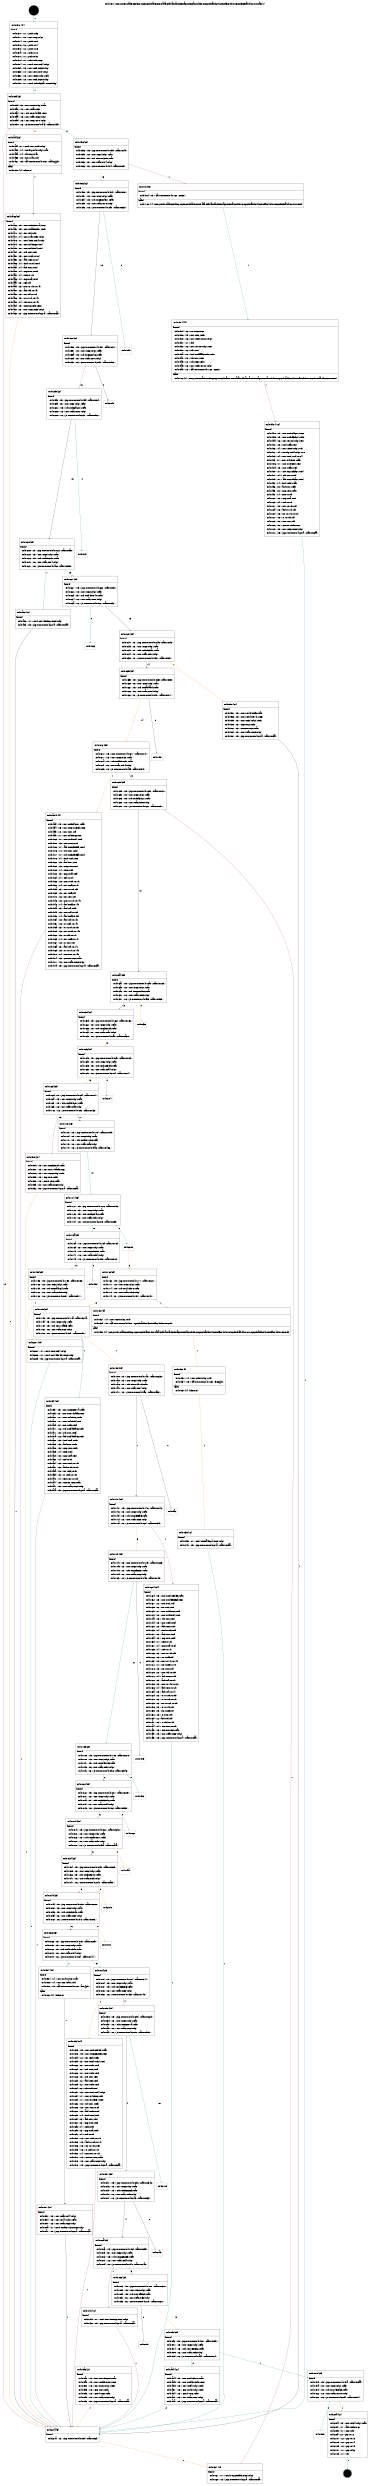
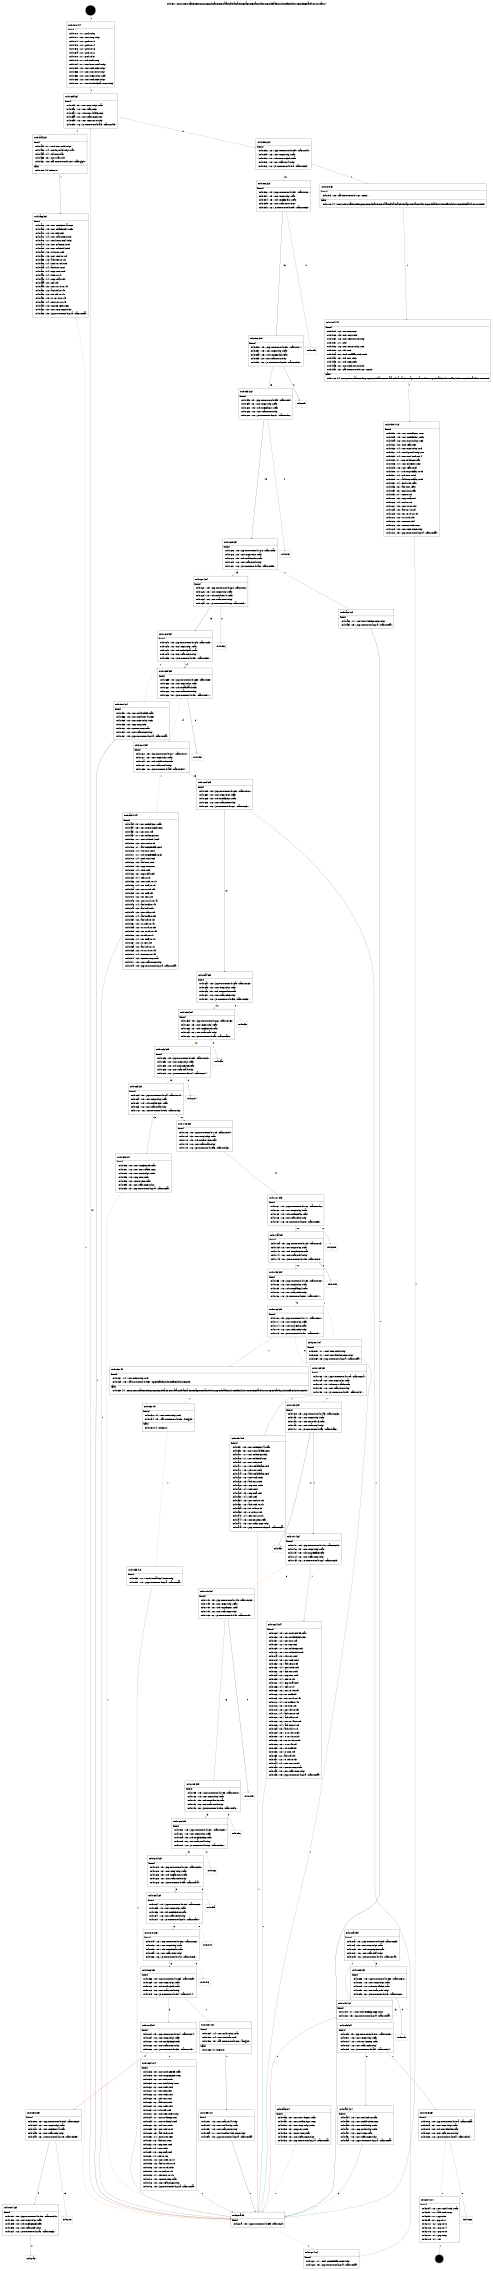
node "0x401fae": added
edge "0x40220e" -> "0x40176c [25]": now "0x401753 [25]" -> "0x40176c [25]"
edge "0x4018b1 [25]" -> "0x4018ca [25]": removed, label "4"
